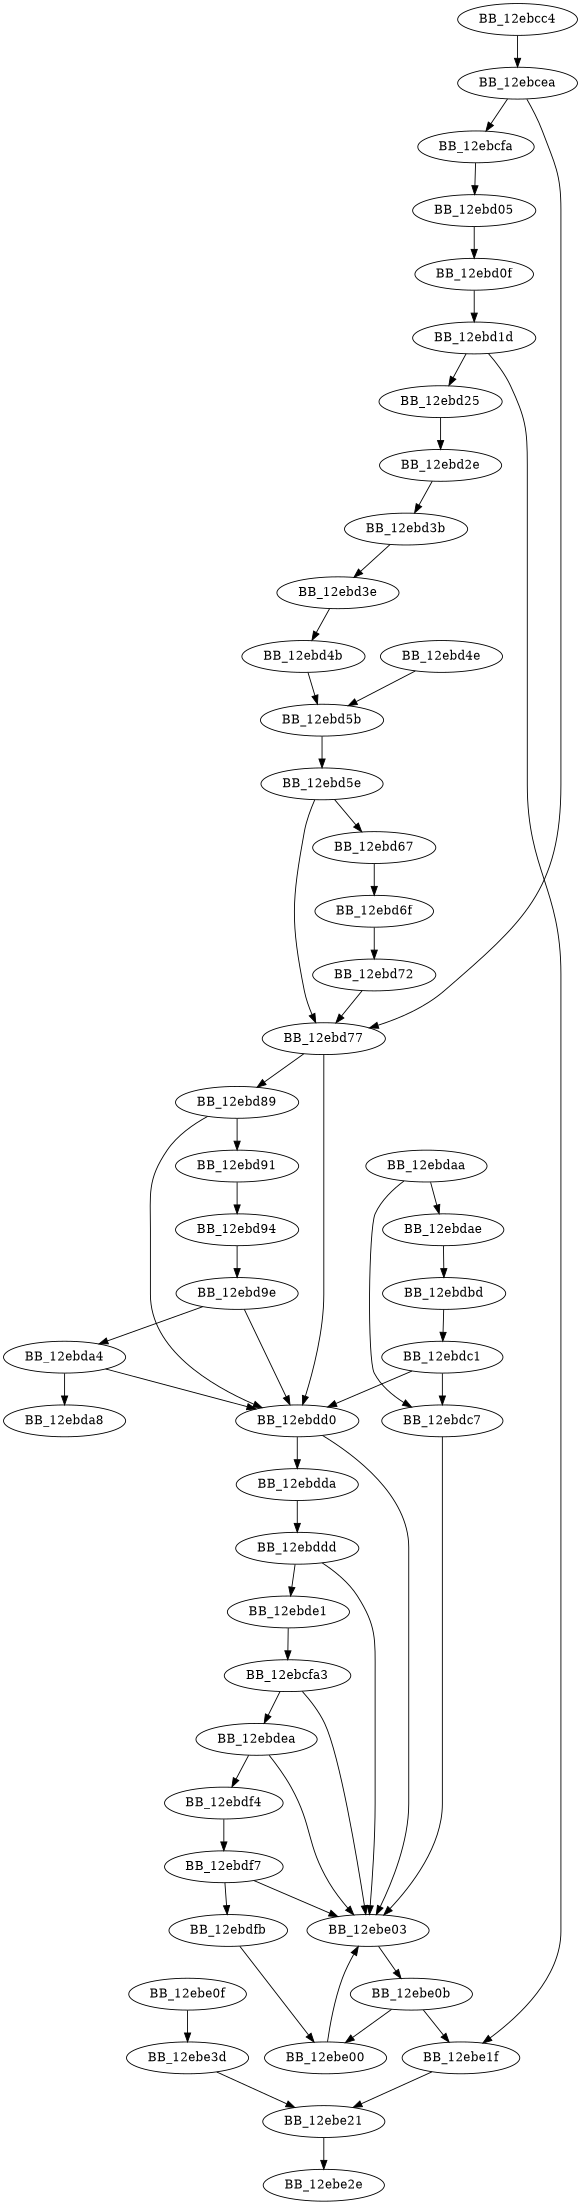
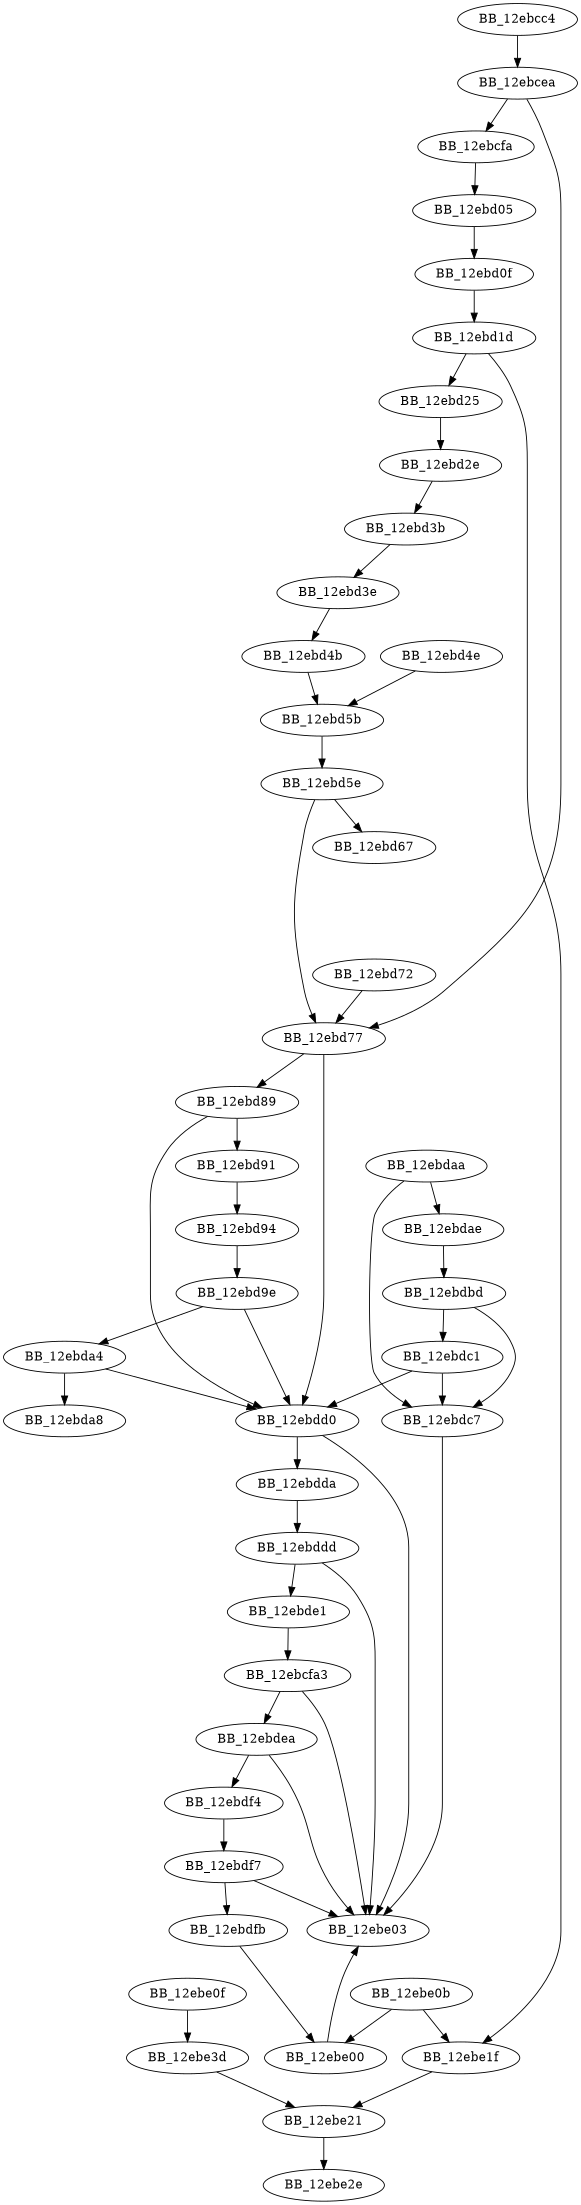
node "BB_12ebd6f": removed
edge "BB_12ebdbd" -> "BB_12ebdc7": added
edge "BB_12ebe03" -> "BB_12ebe0b": removed
